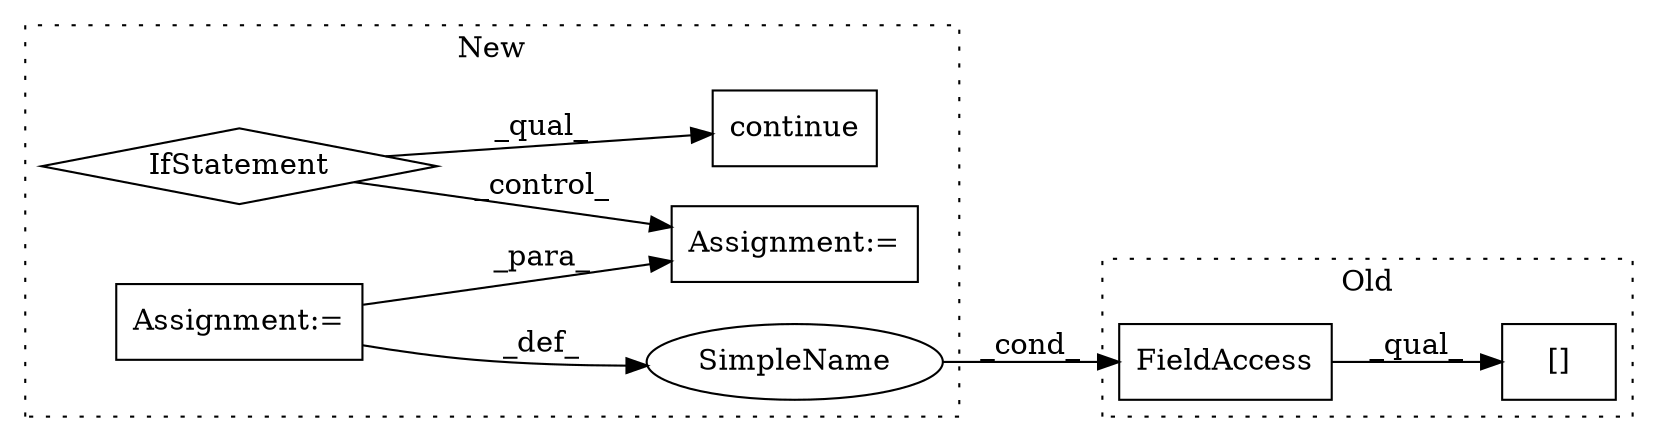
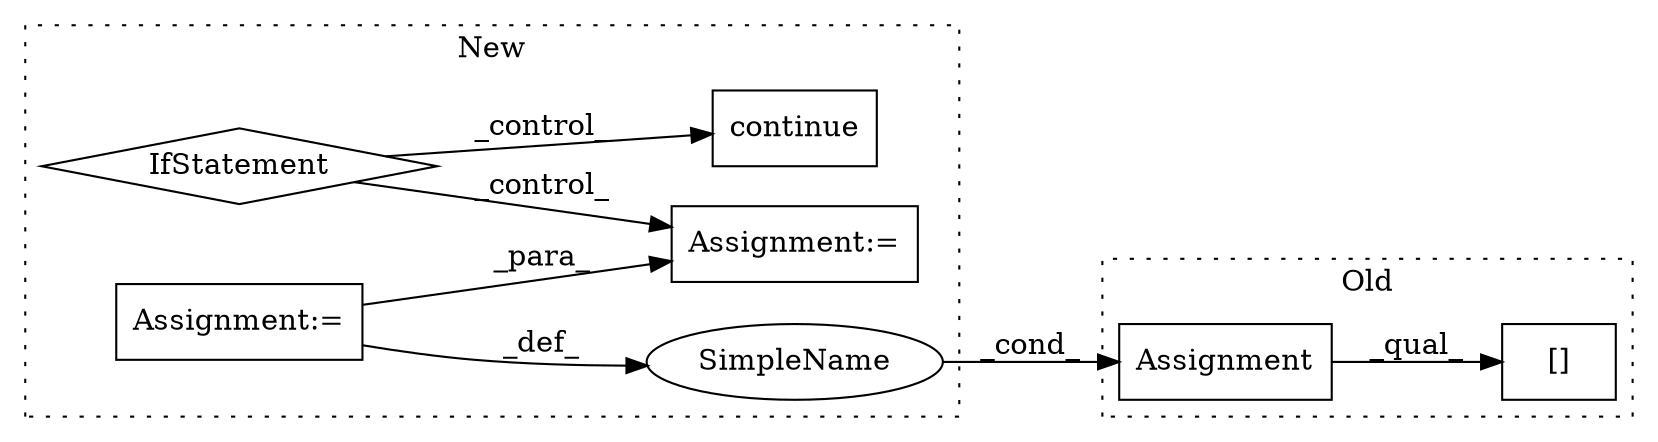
edge "IfStatement" -> "continue": label "_qual_" -> "_control_"
node "FieldAccess": label "FieldAccess" -> "Assignment"
